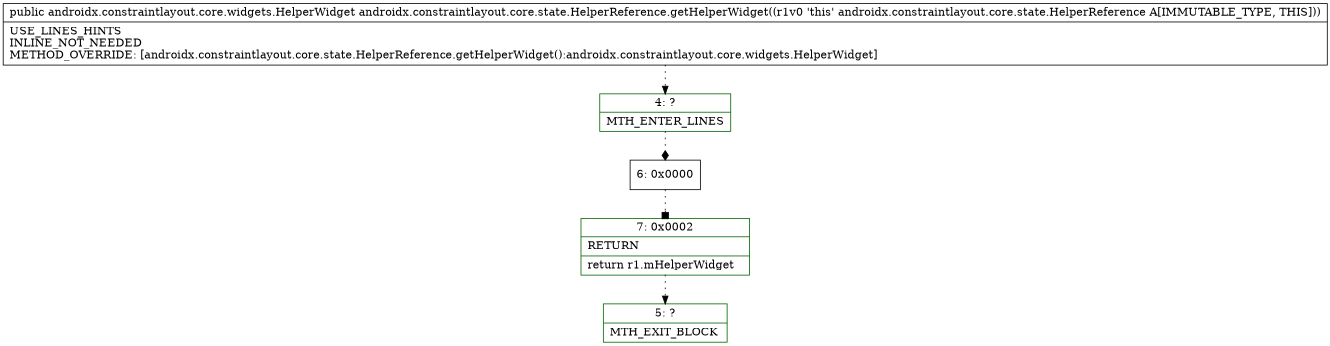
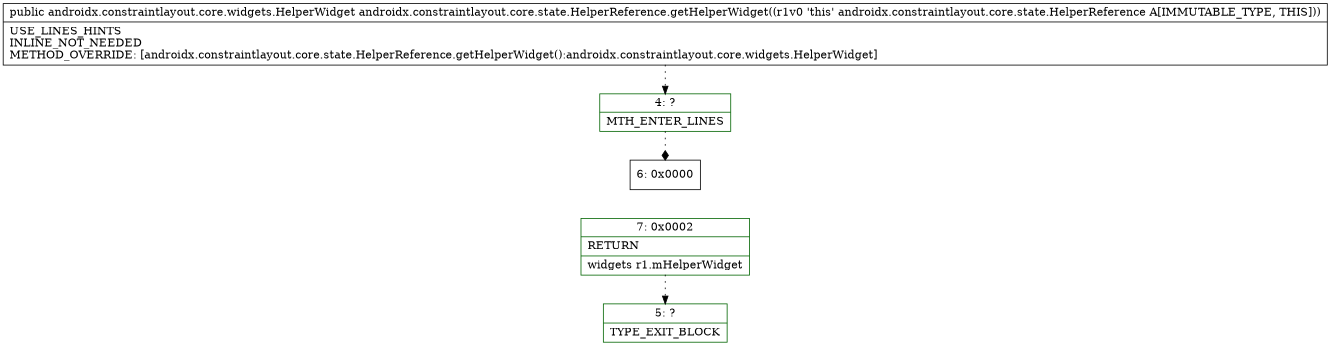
edge "6: 0x0000" -> "7: 0x0002": removed
node "7: 0x0002": text "return r1.mHelperWidget" -> "widgets r1.mHelperWidget"
node "5: ?": text "MTH_EXIT_BLOCK" -> "TYPE_EXIT_BLOCK"
